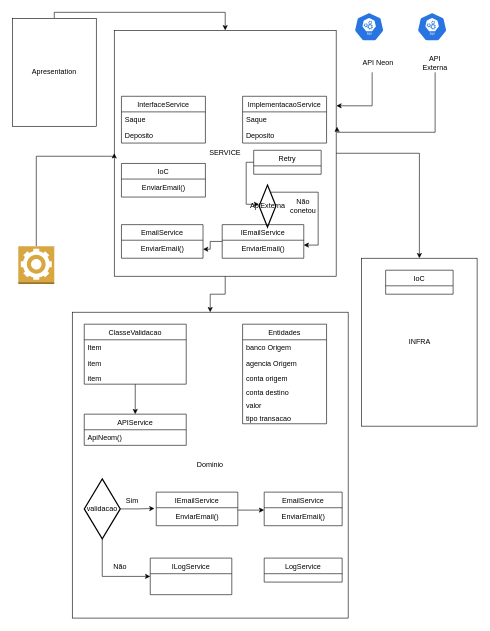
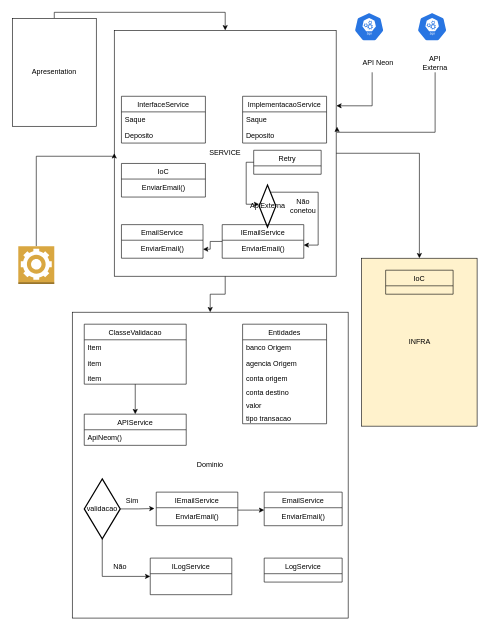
node "INFRA": fillcolor #ffffff -> #fff2cc
